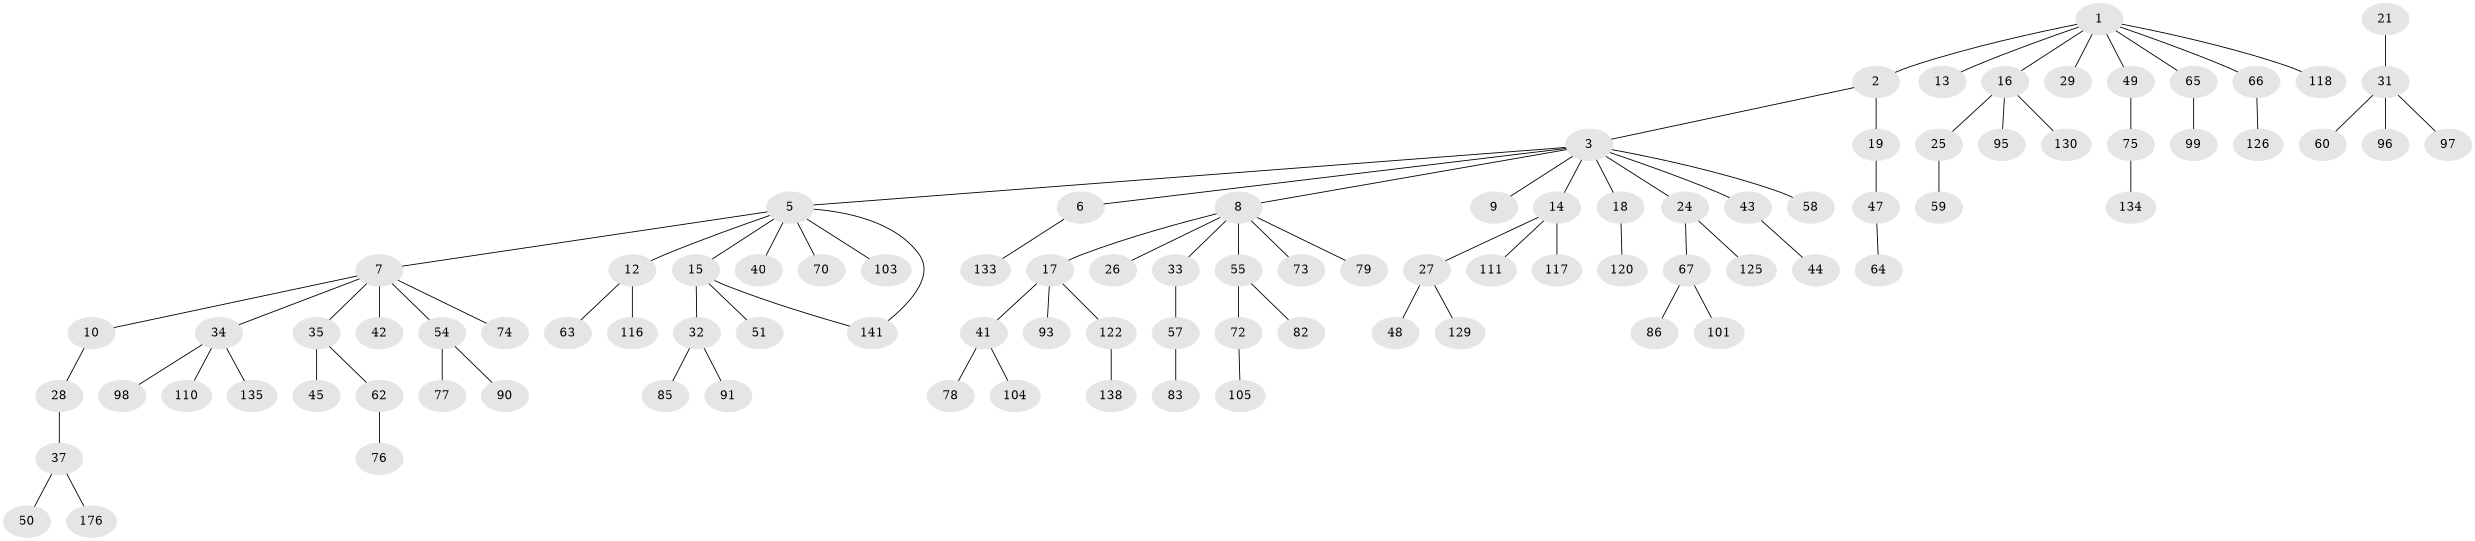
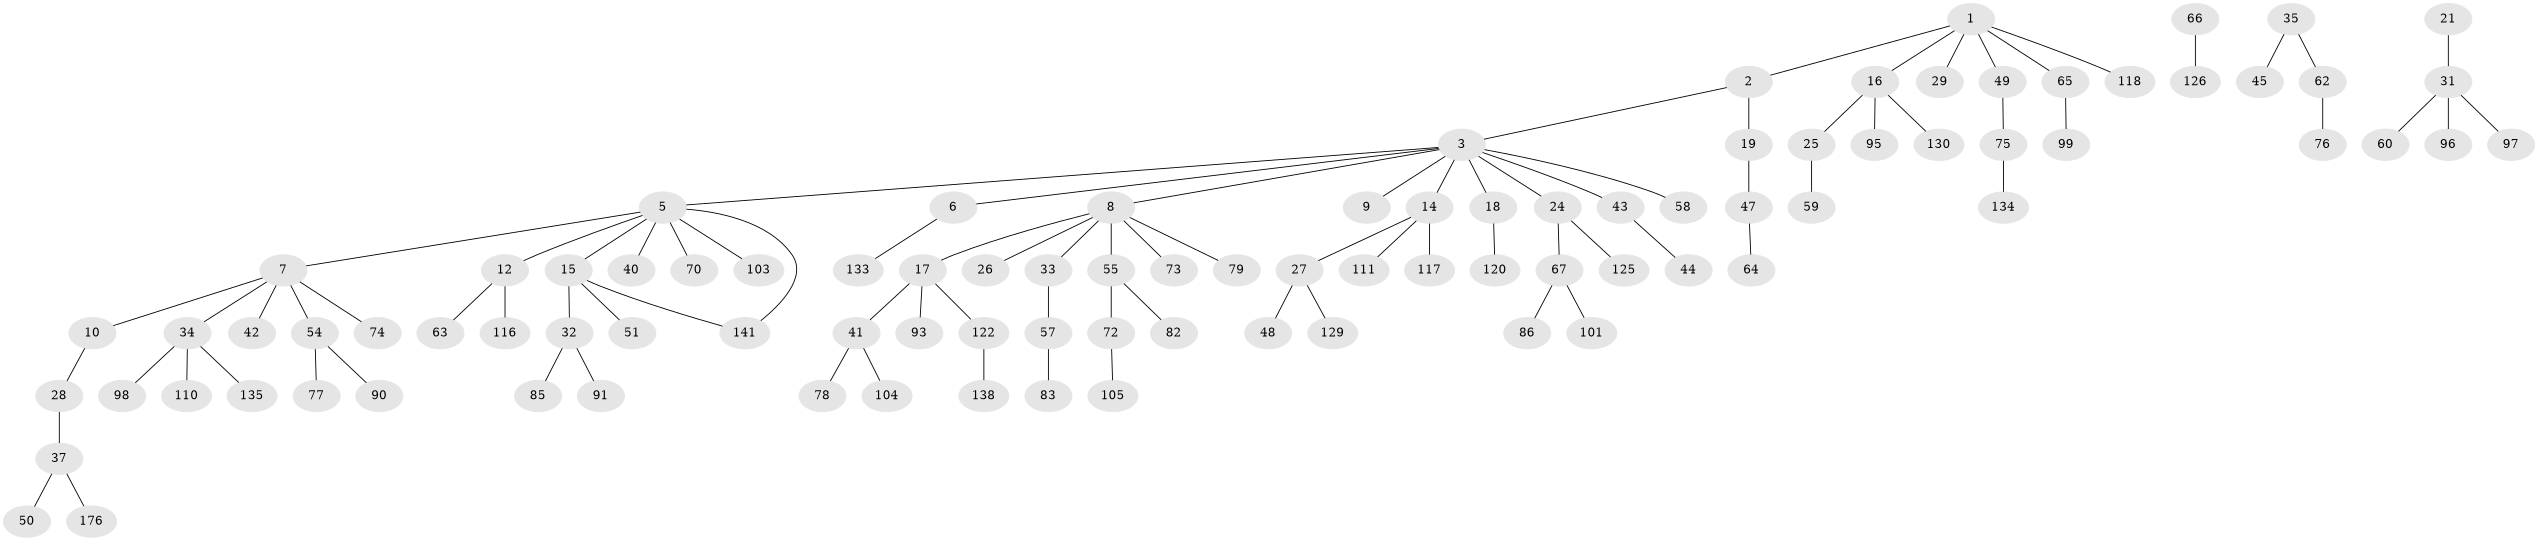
edge "1" -- "66": removed
node "13": removed
edge "7" -- "35": removed
